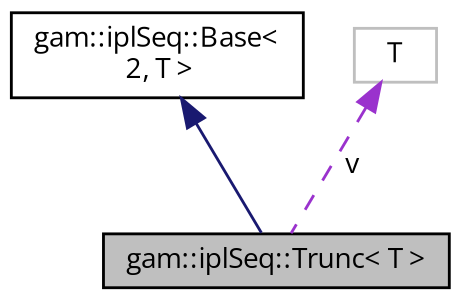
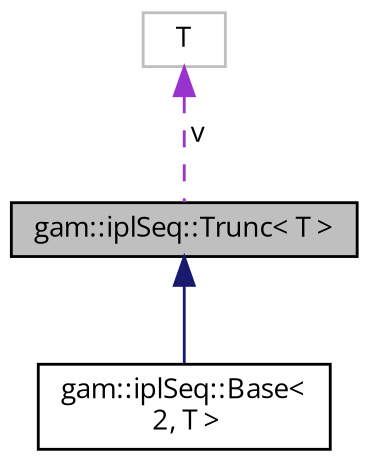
edge "gam::iplSeq::Trunc< T >" -> "gam::iplSeq::Base< 2, T >": reversed
